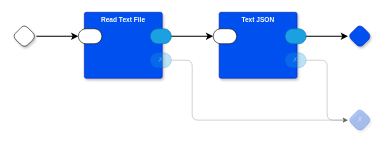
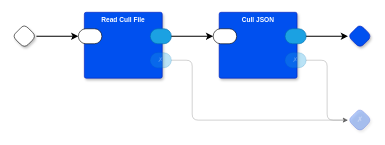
node "Read Text File": label "Read Text File" -> "Read Cull File"
node "Text JSON": label "Text JSON" -> "Cull JSON"
